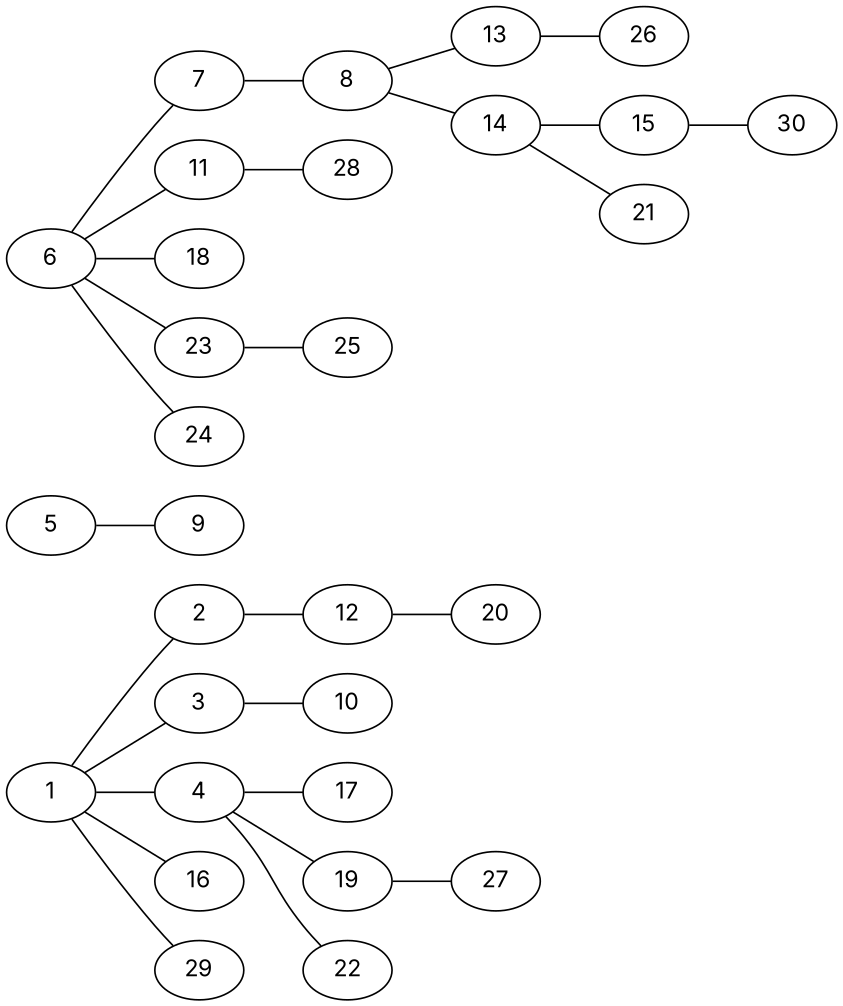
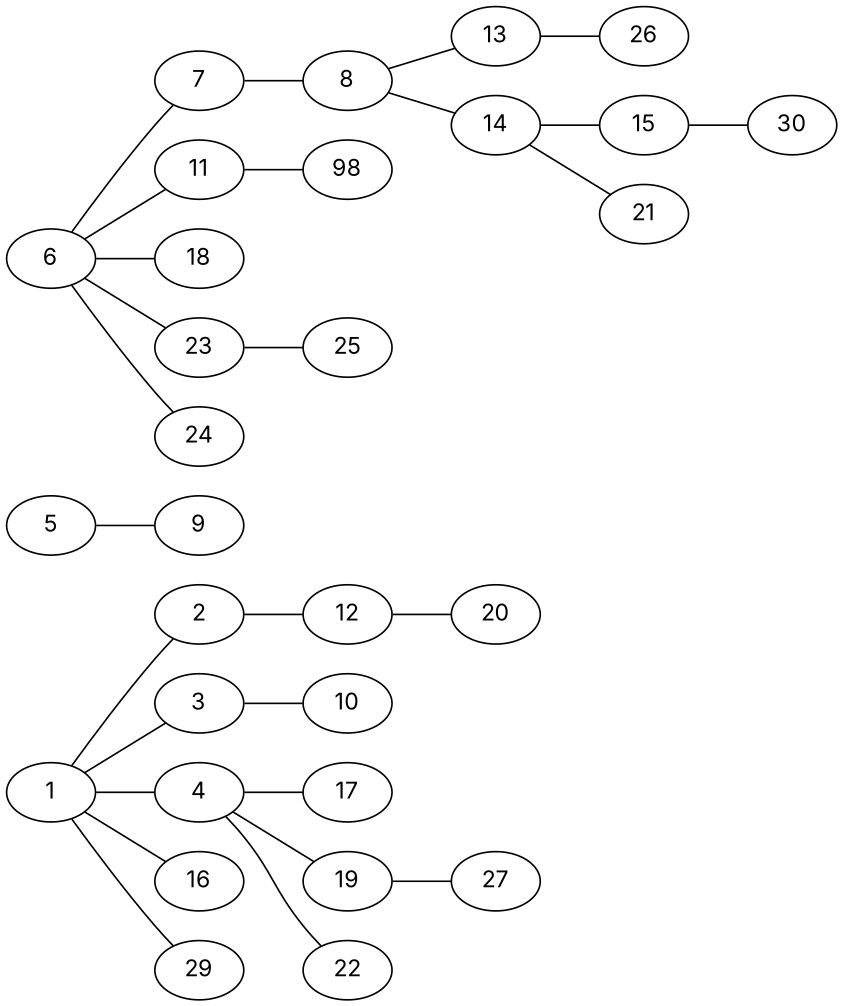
node "28": label "28" -> "98"
